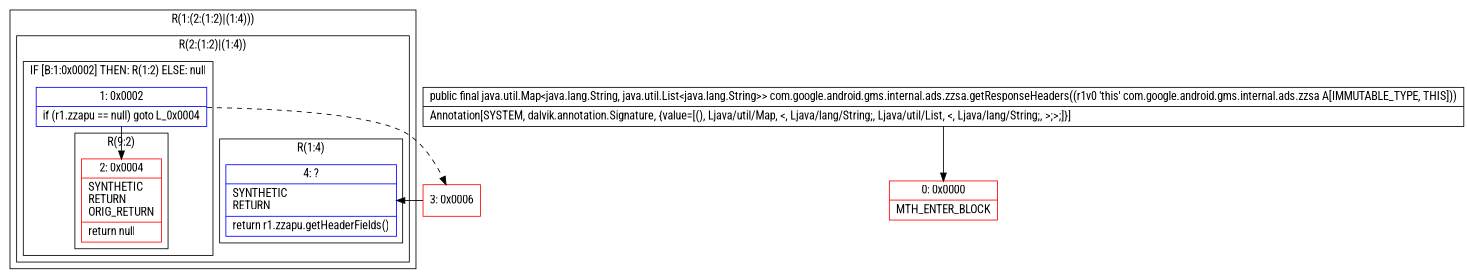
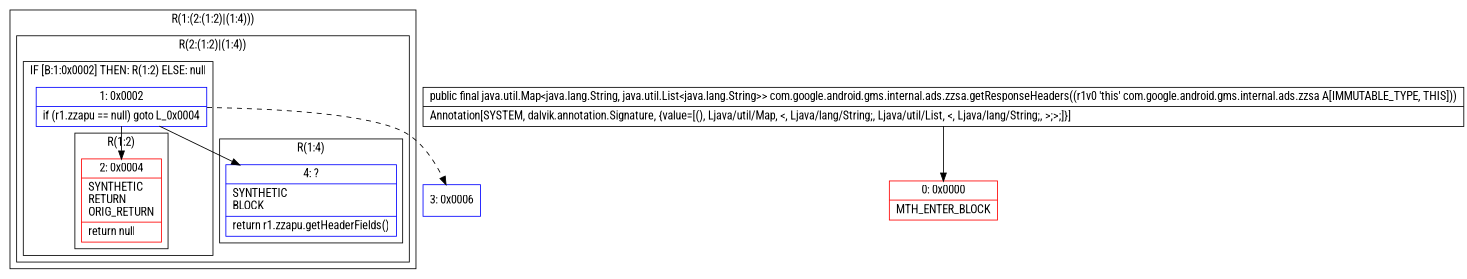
cluster "R(9:2)": label "R(9:2)" -> "R(1:2)"
edge "3: 0x0006" -> "4: ?": now "1: 0x0002" -> "4: ?"
node "3: 0x0006": color red -> blue
node "4: ?": text "RETURN" -> "BLOCK"
